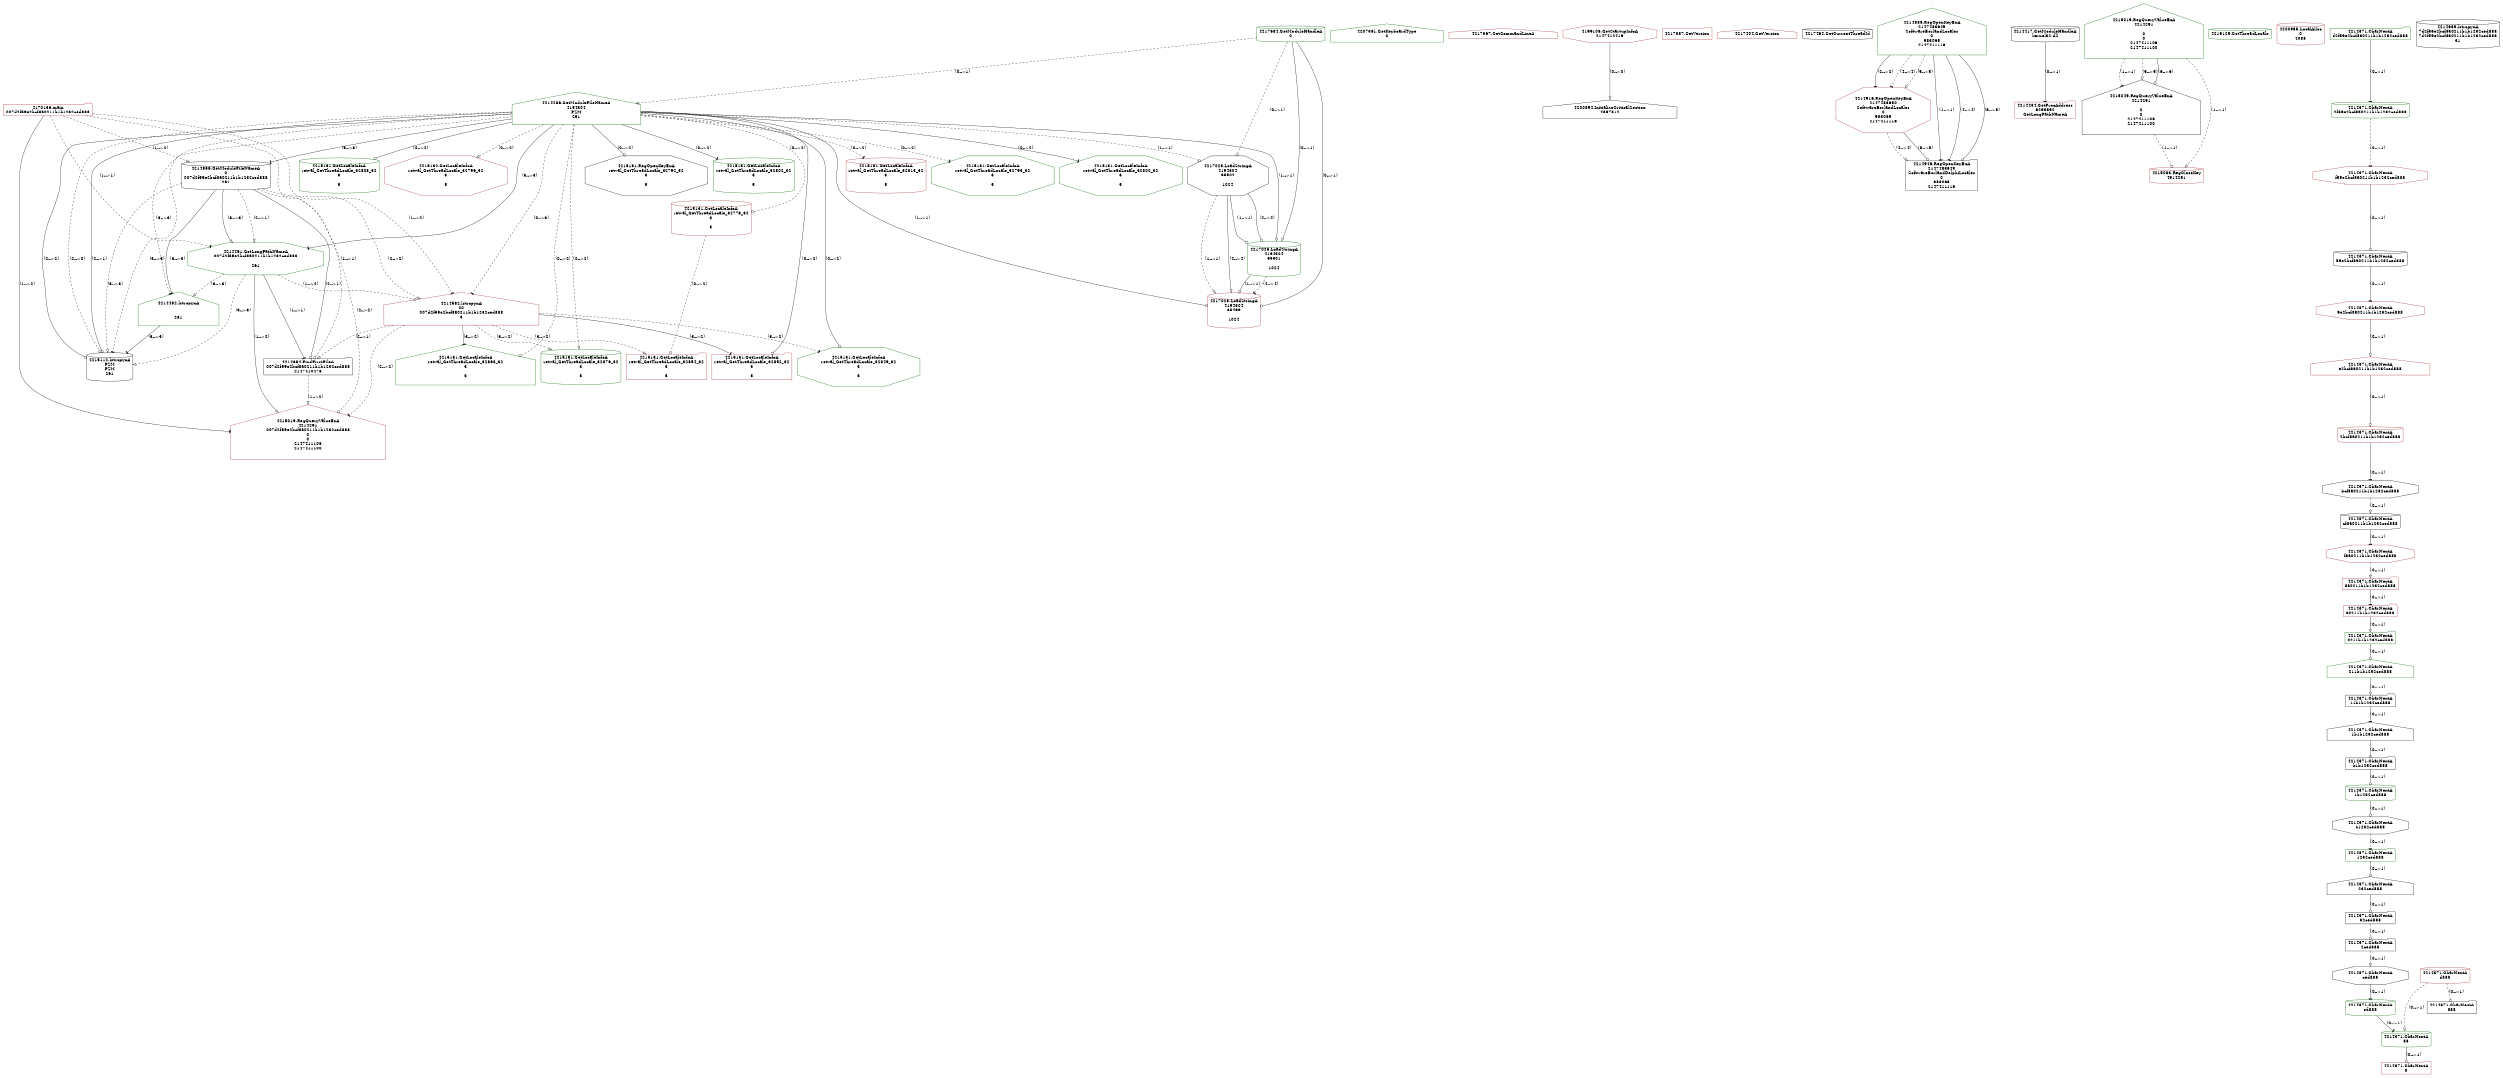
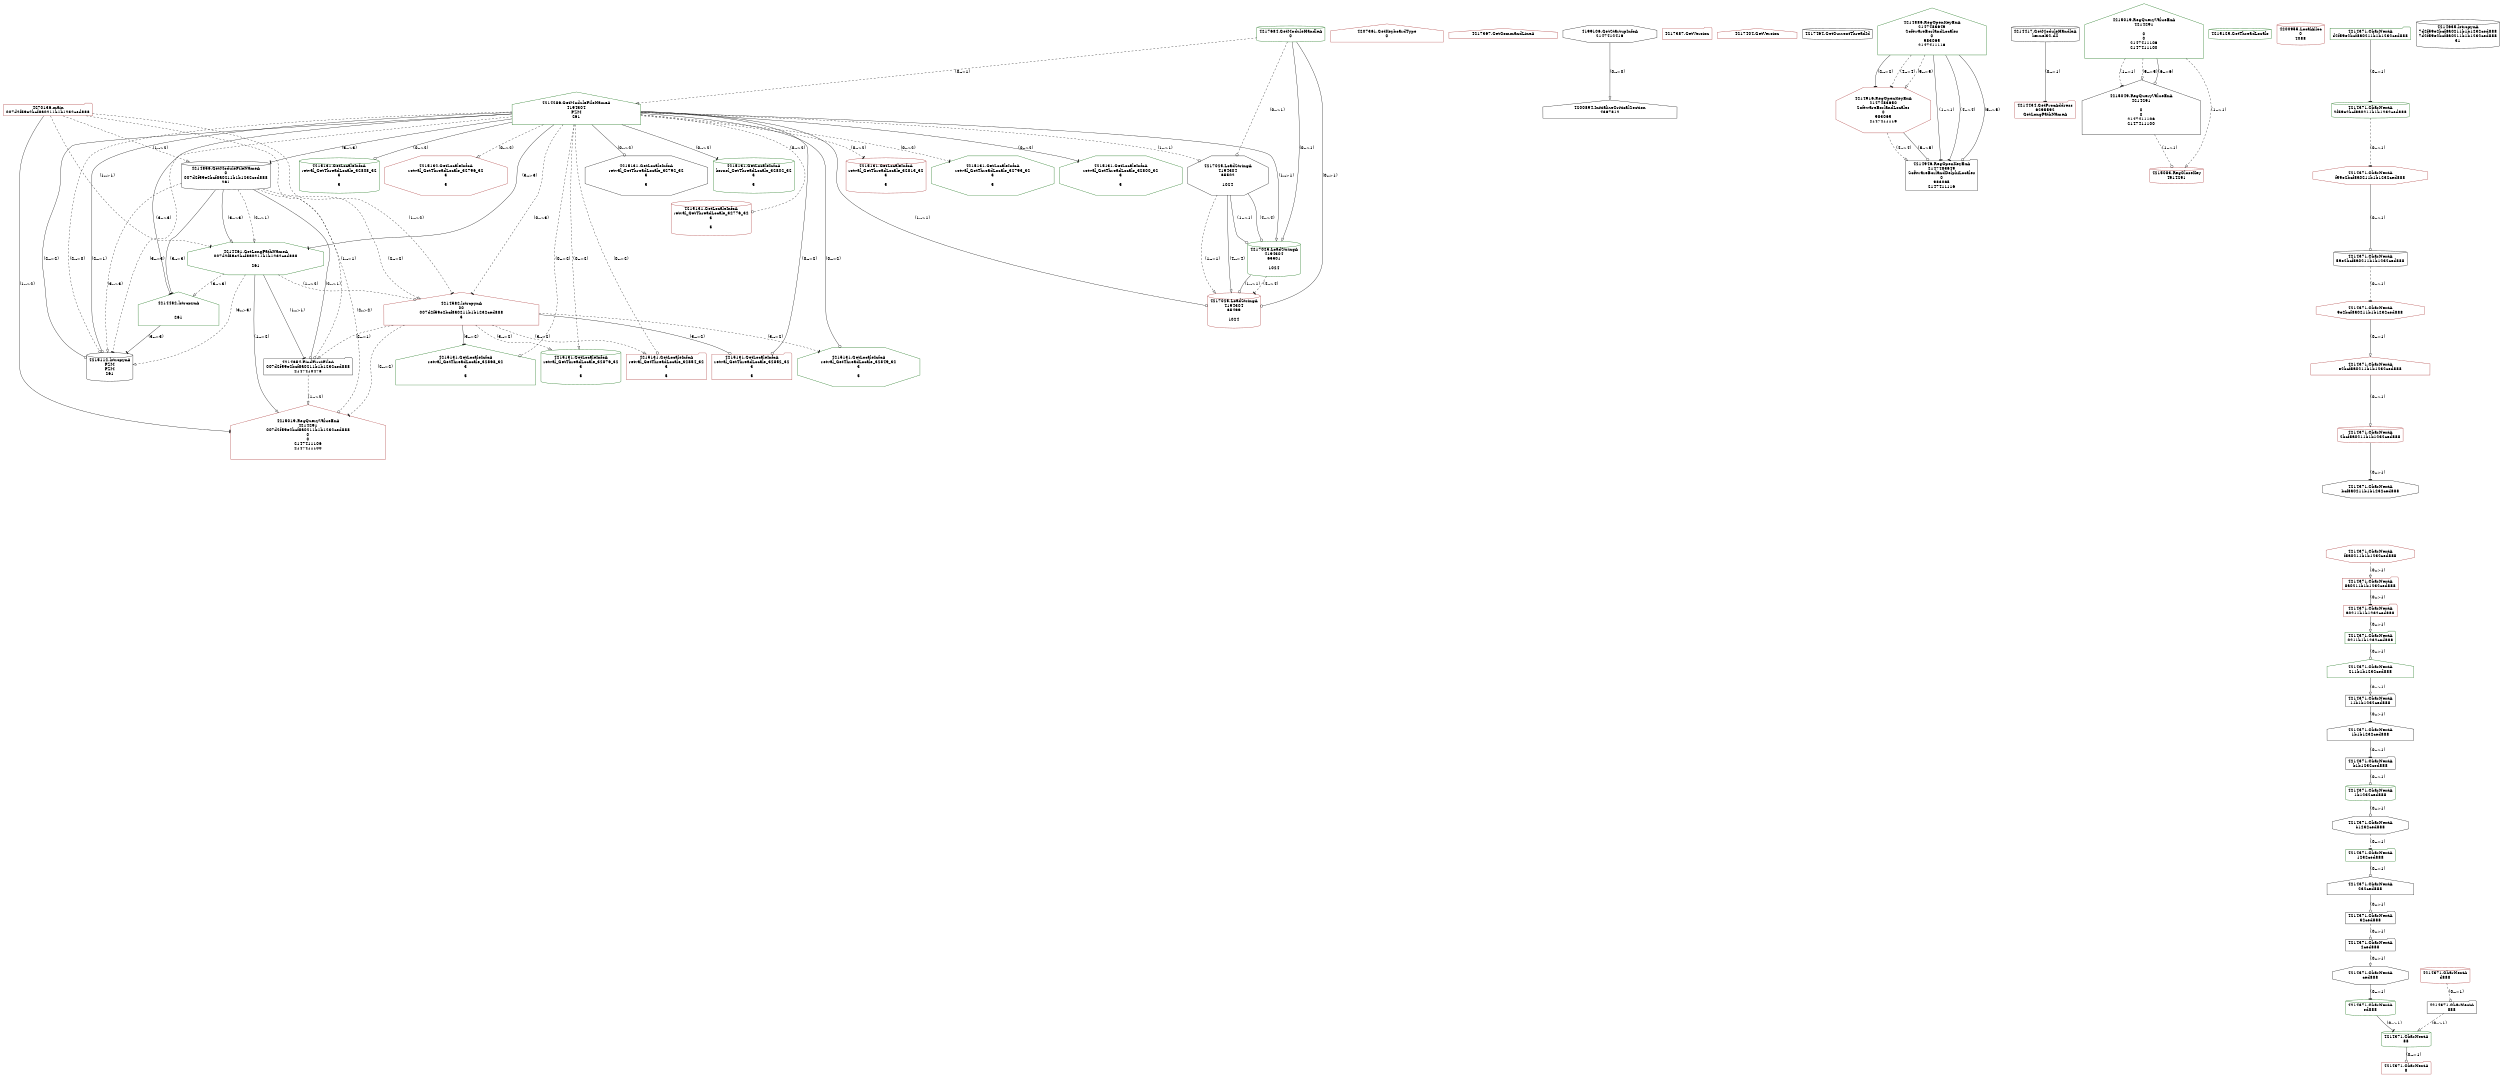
node "4207361.GetKeyboardType 0": color darkgreen -> brown
node "4199106.GetStartupInfoA 2147412416": color brown -> black
node "4170136.main 007d2f59e2bcf8a0211b1b1232ced888": label "4170136.main 007d2f59e2bcf8a0211b1b1232ced888" -> "4270136.main 007d2f59e2bcf8a0211b1b1232ced888"
edge "4214286.GetModuleFileNameA 4194304 PZM 261" -> "4214482.lstrcpynA 261": style dashed -> solid
node "4215131.RegOpenKeyExA retval_GetThreadLocale_32792_32 3 5": label "4215131.RegOpenKeyExA retval_GetThreadLocale_32792_32 3 5" -> "4215131.GetLocaleInfoA retval_GetThreadLocale_32792_32 3 5"
node "4215131.GetLocaleInfoA retval_GetThreadLocale_32802_32 3 5": label "4215131.GetLocaleInfoA retval_GetThreadLocale_32802_32 3 5" -> "4215131.GetLocaleInfoA kernel_GetThreadLocale_32802_32 3 5"
edge "4214371.CharNextA 59e2bcf8a0211b1b1232ced888" -> "4214371.CharNextA 9e2bcf8a0211b1b1232ced888": style solid -> dashed
edge "4215131.GetLocaleInfoA retval_GetThreadLocale_32776_32 3 5" -> "4215131.GetLocaleInfoA retval_GetThreadLocale_32854_32 3 5": now "4214286.GetModuleFileNameA 4194304 PZM 261" -> "4215131.GetLocaleInfoA retval_GetThreadLocale_32854_32 3 5"
edge "4214582.lstrcpynA 00 007d2f59e2bcf8a0211b1b1232ced888 3" -> "4215131.GetLocaleInfoA retval_GetThreadLocale_32852_32 3 5": arrowhead tee -> odot
node "4214371.CharNextA cf8a0211b1b1232ced888": removed
edge "4214371.CharNextA 1b1b1232ced888" -> "4214371.CharNextA b1b1232ced888": arrowhead odot -> tee
edge "4214371.CharNextA d888" -> "4214371.CharNextA 88": now "4214371.CharNextA 888" -> "4214371.CharNextA 88"
